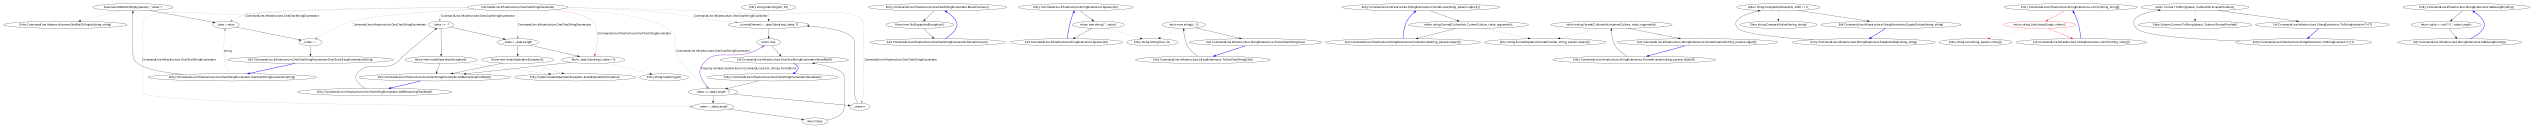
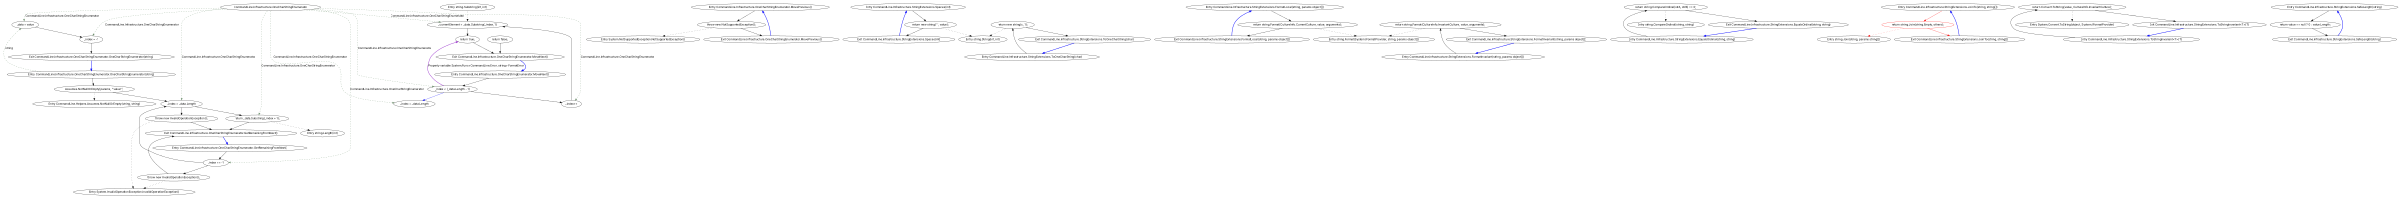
edge "Assumes.NotNullOrEmpty(params, ''value'')" -> "_data = value": now "Assumes.NotNullOrEmpty(params, ''value'')" -> "_index > _data.Length"
edge "CommandLine.Infrastructure.OneCharStringEnumerator" -> "return _data.Substring(_index + 1);": color red -> darkseagreen4
node "Entry System.NotSupportedException.NotSupportedException()": added
node "Entry string.String(char, int)": label "Entry string.String(char, int)" -> "Entry string.String(int, int)"
node "Entry string.Substring(int)": label "Entry string.Substring(int)" -> "Entry string.Length(int)"
edge "_index < (_data.Length - 1)" -> "_index = _data.Length": color black -> blue
edge "_index = _data.Length" -> "return false;": removed
